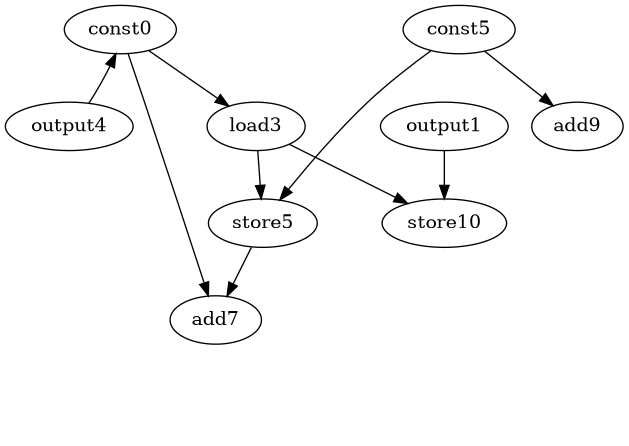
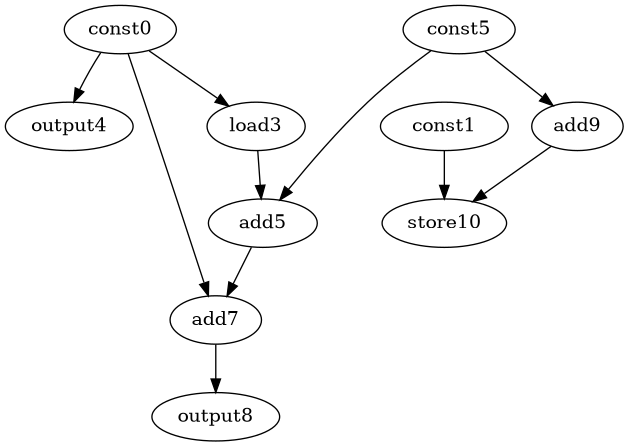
edge "output4" -> "const0": reversed
node "output1": label "output1" -> "const1"
edge "load3" -> "store10": now "add9" -> "store10"
node "store5": label "store5" -> "add5"
node "output8": added
